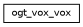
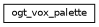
node "ogt_vox_vox": label "ogt_vox_vox" -> "ogt_vox_palette"
